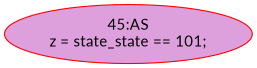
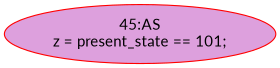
node "45:AS z = state_state == 101;": label "45:AS z = state_state == 101;" -> "45:AS z = present_state == 101;"
